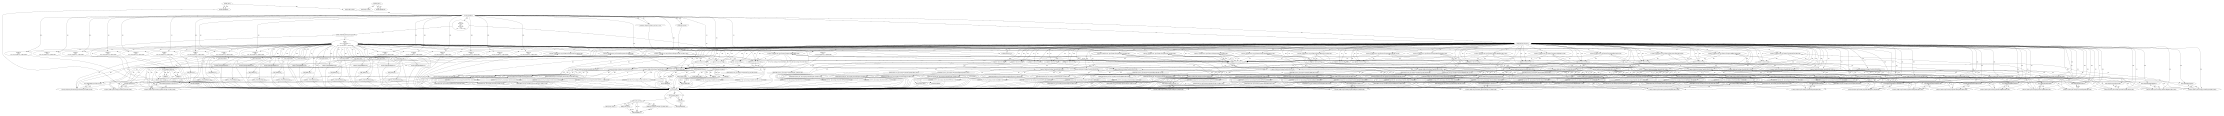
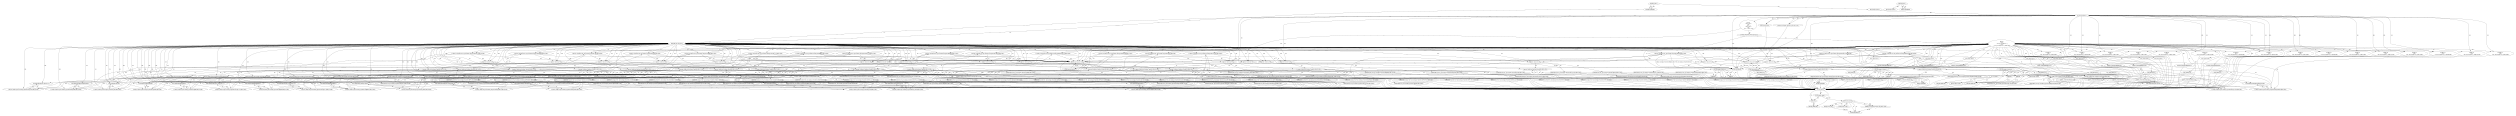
edge "(IDENTIFIER,value,switch(value))" -> "(LITERAL,true,return true;)": now "(RETURN,return true;,return true;)" -> "(LITERAL,true,return true;)"
node "(LITERAL,false,return false;)": added
